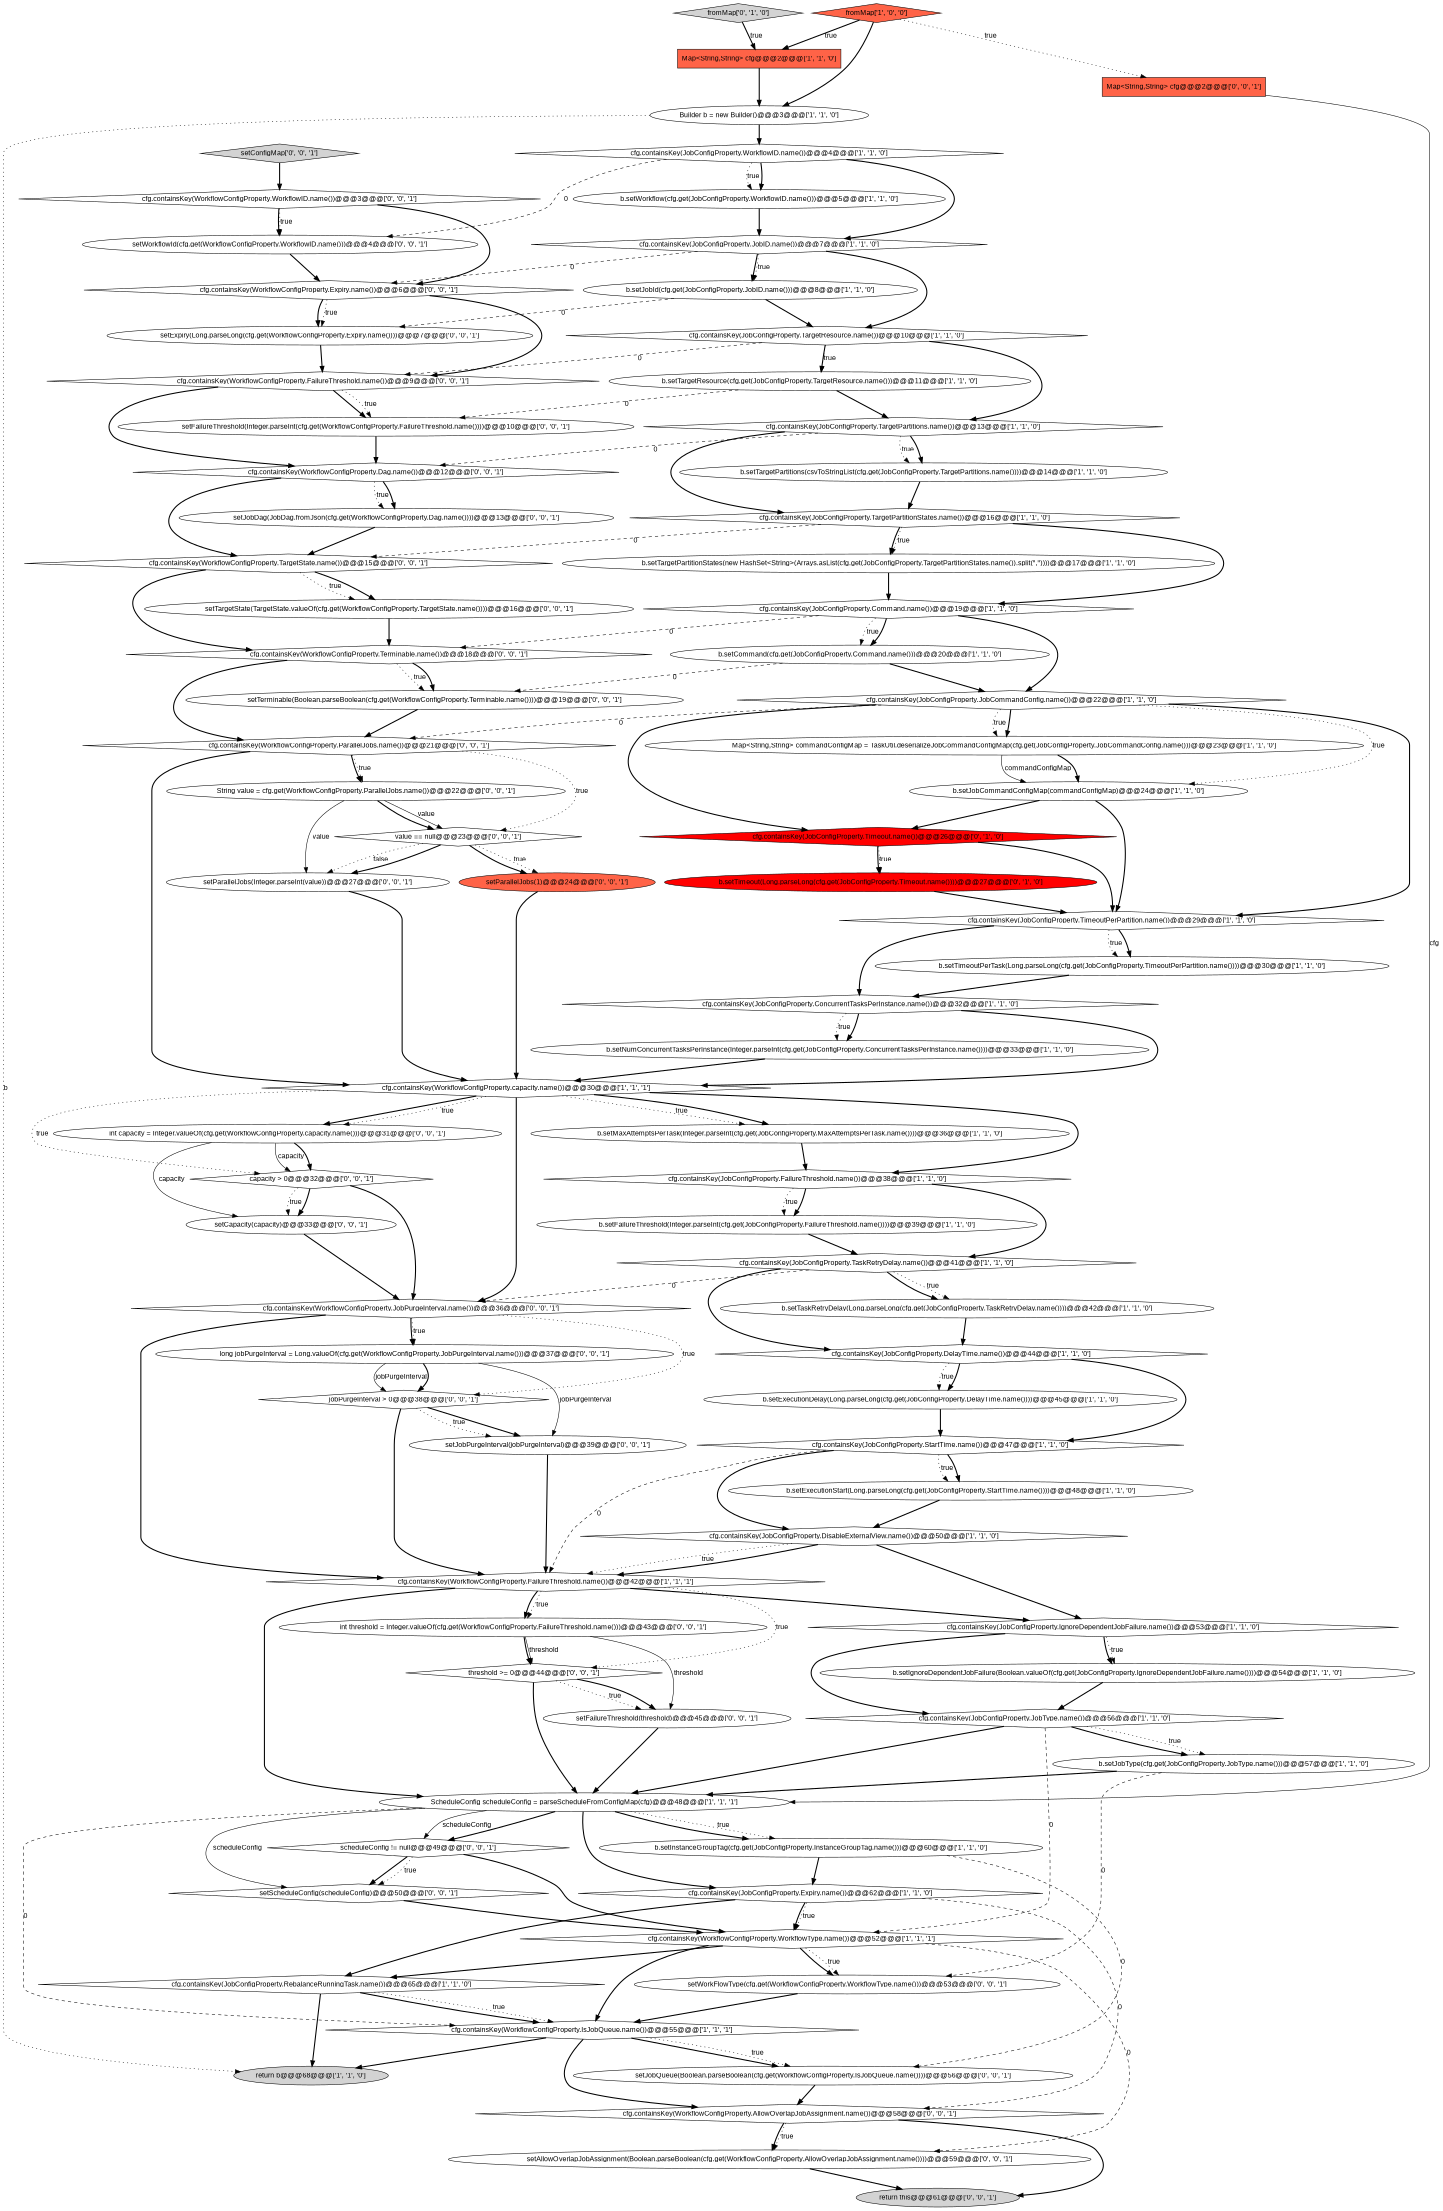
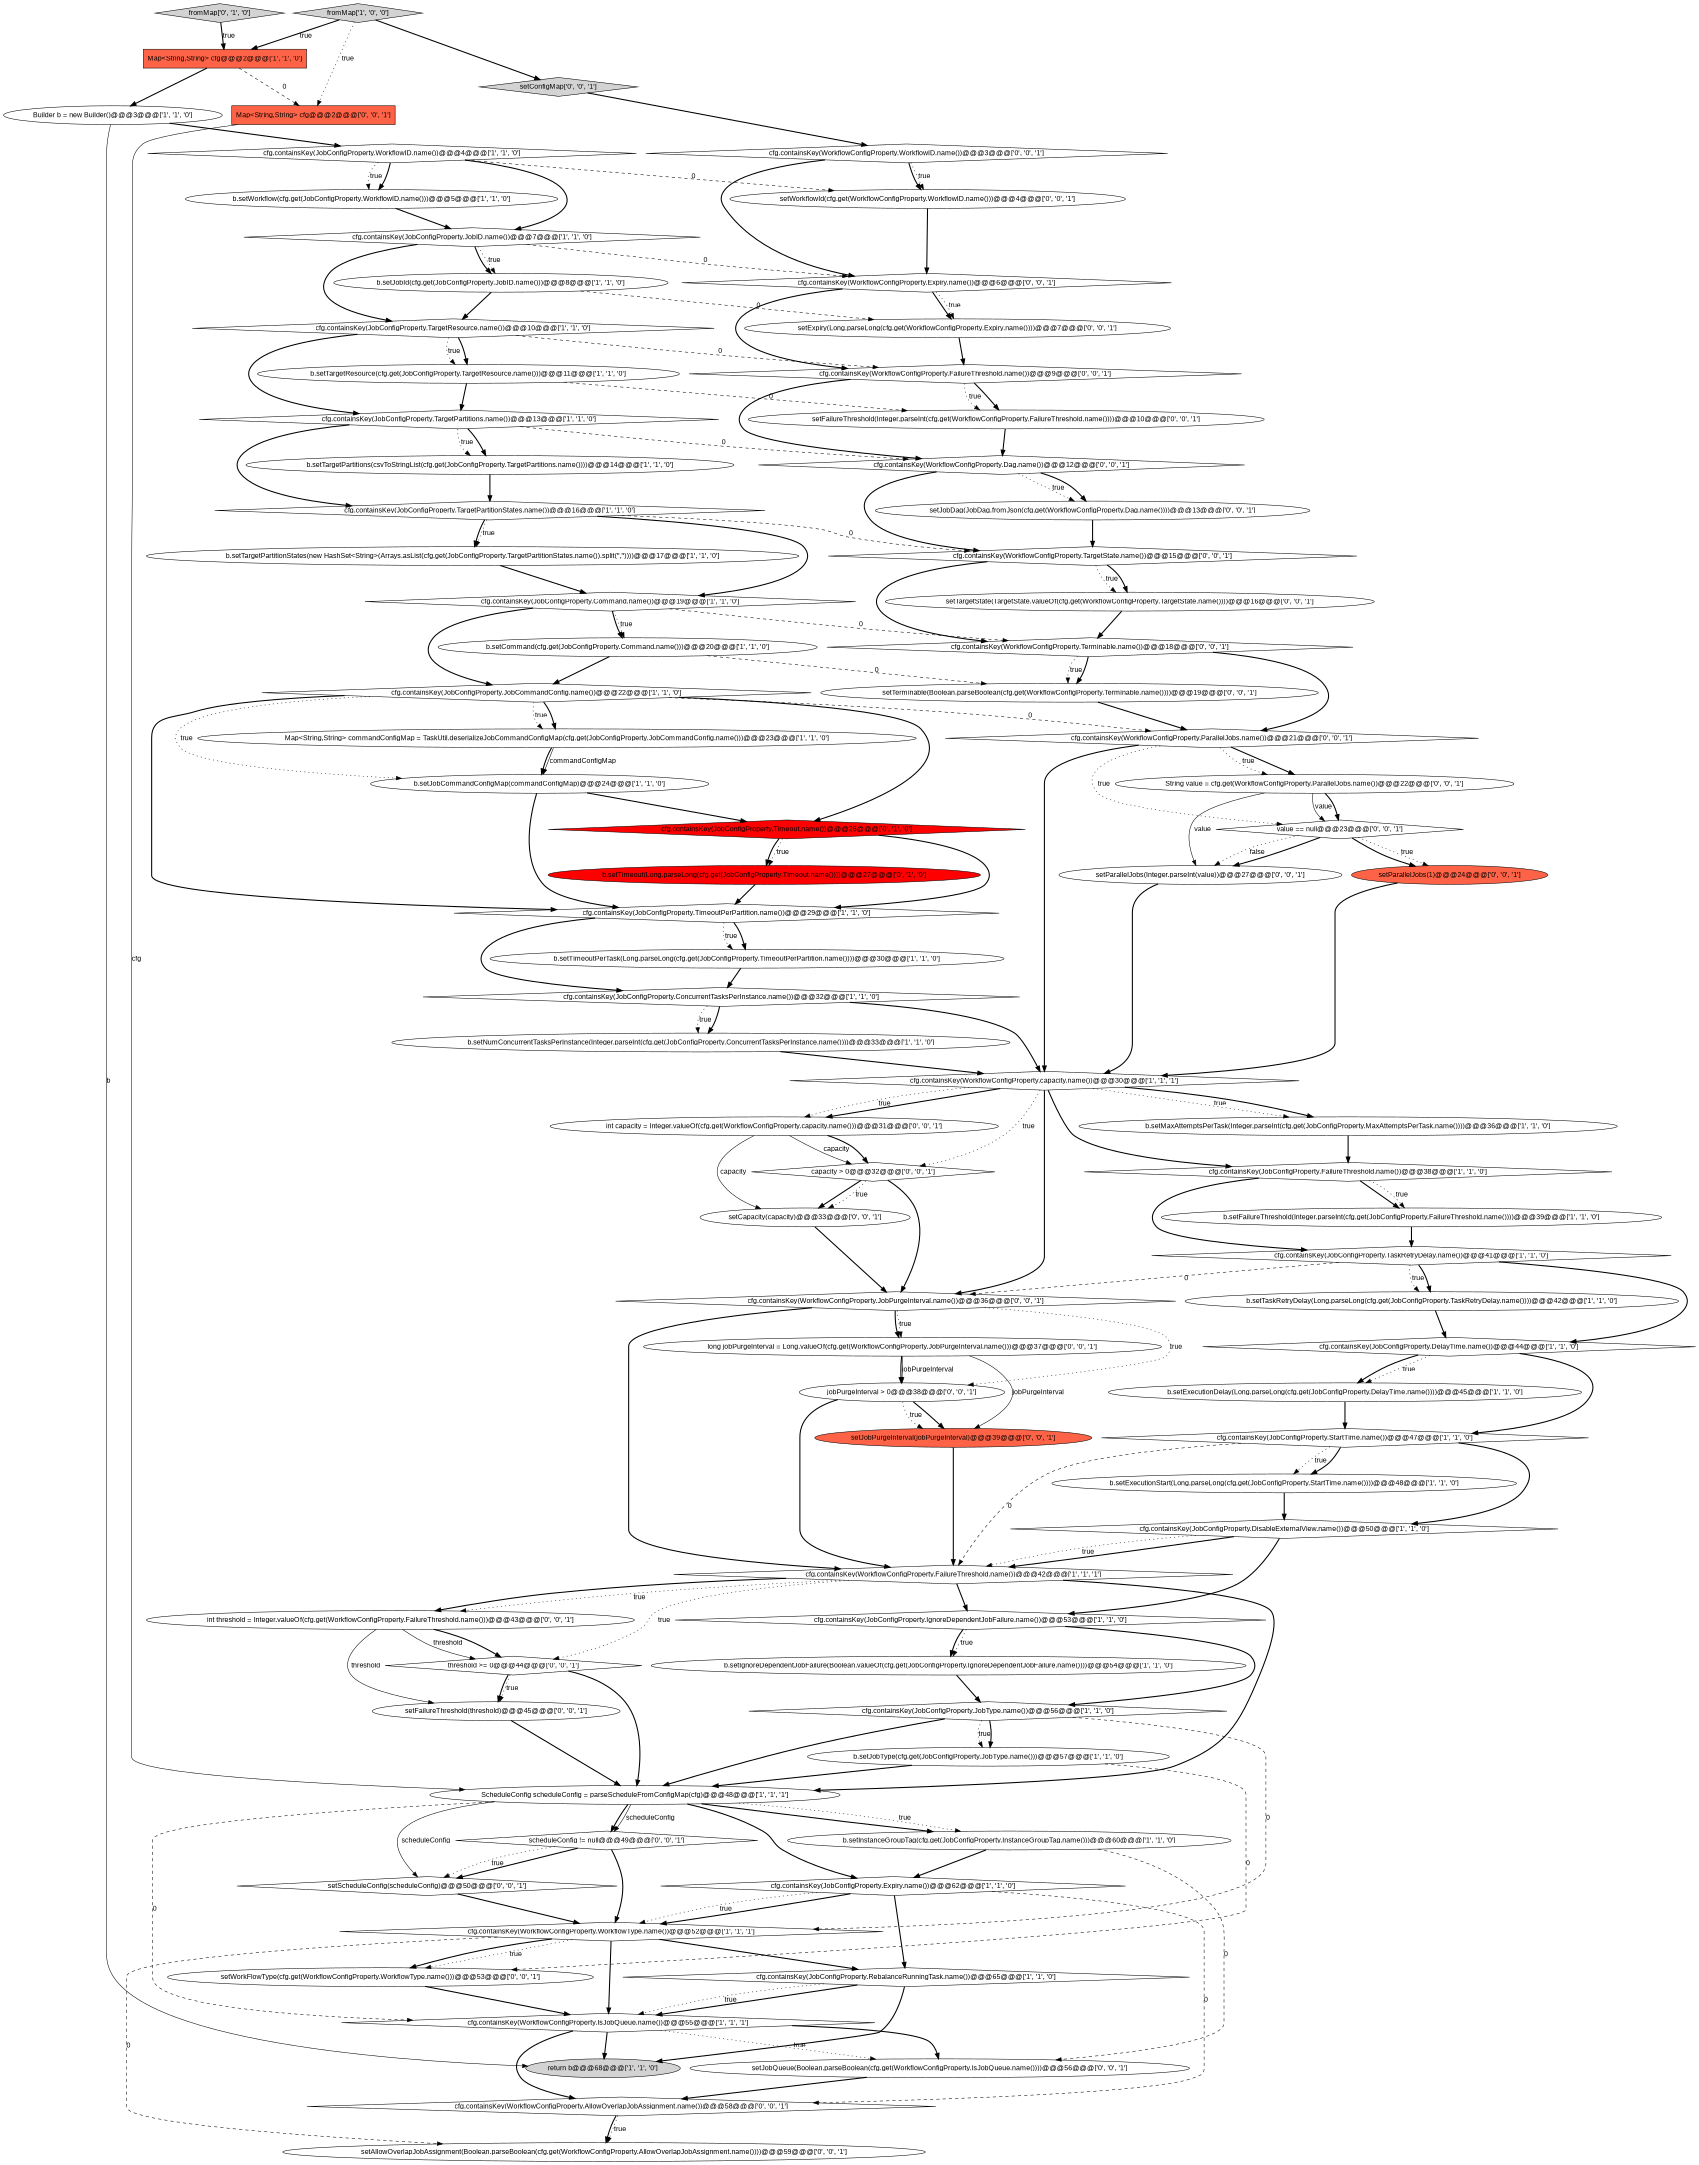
node "fromMap['1', '0', '0']": fillcolor tomato -> lightgray
edge "fromMap['1', '0', '0']" -> "Builder b = new Builder()@@@3@@@['1', '1', '0']": now "fromMap['1', '0', '0']" -> "setConfigMap['0', '0', '1']"
edge "Map<String,String> cfg@@@2@@@['1', '1', '0']" -> "Map<String,String> cfg@@@2@@@['0', '0', '1']": added, label "0"
edge "Builder b = new Builder()@@@3@@@['1', '1', '0']" -> "return b@@@68@@@['1', '1', '0']": style dotted -> solid
node "jobPurgeInterval > 0@@@38@@@['0', '0', '1']": shape diamond -> ellipse
node "setJobPurgeInterval(jobPurgeInterval)@@@39@@@['0', '0', '1']": fillcolor white -> tomato
node "return this@@@61@@@['0', '0', '1']": removed
